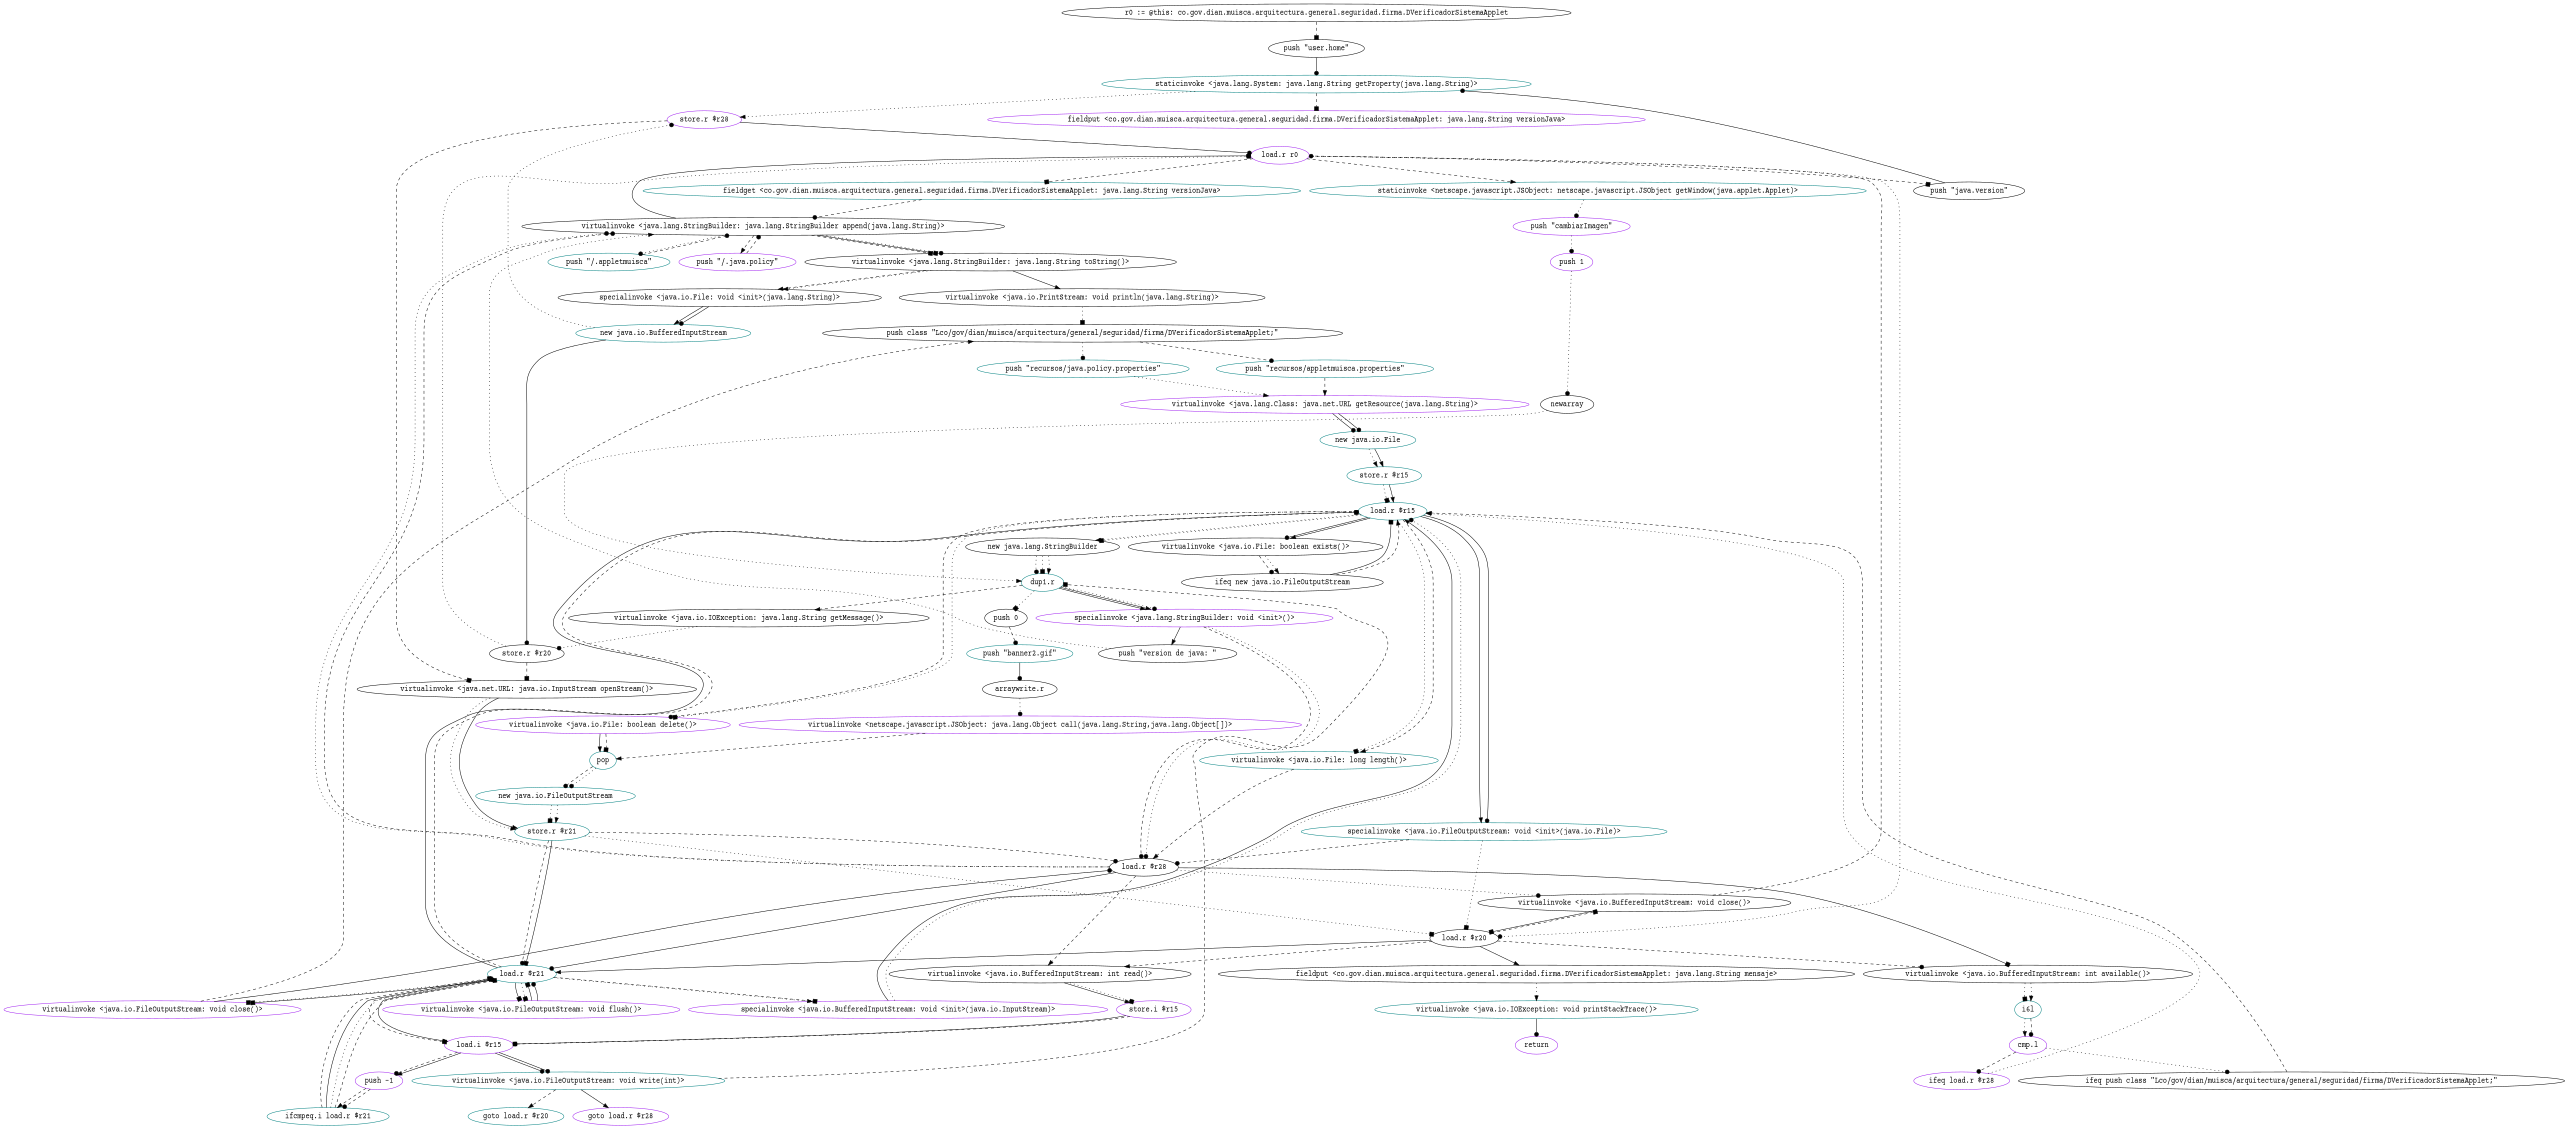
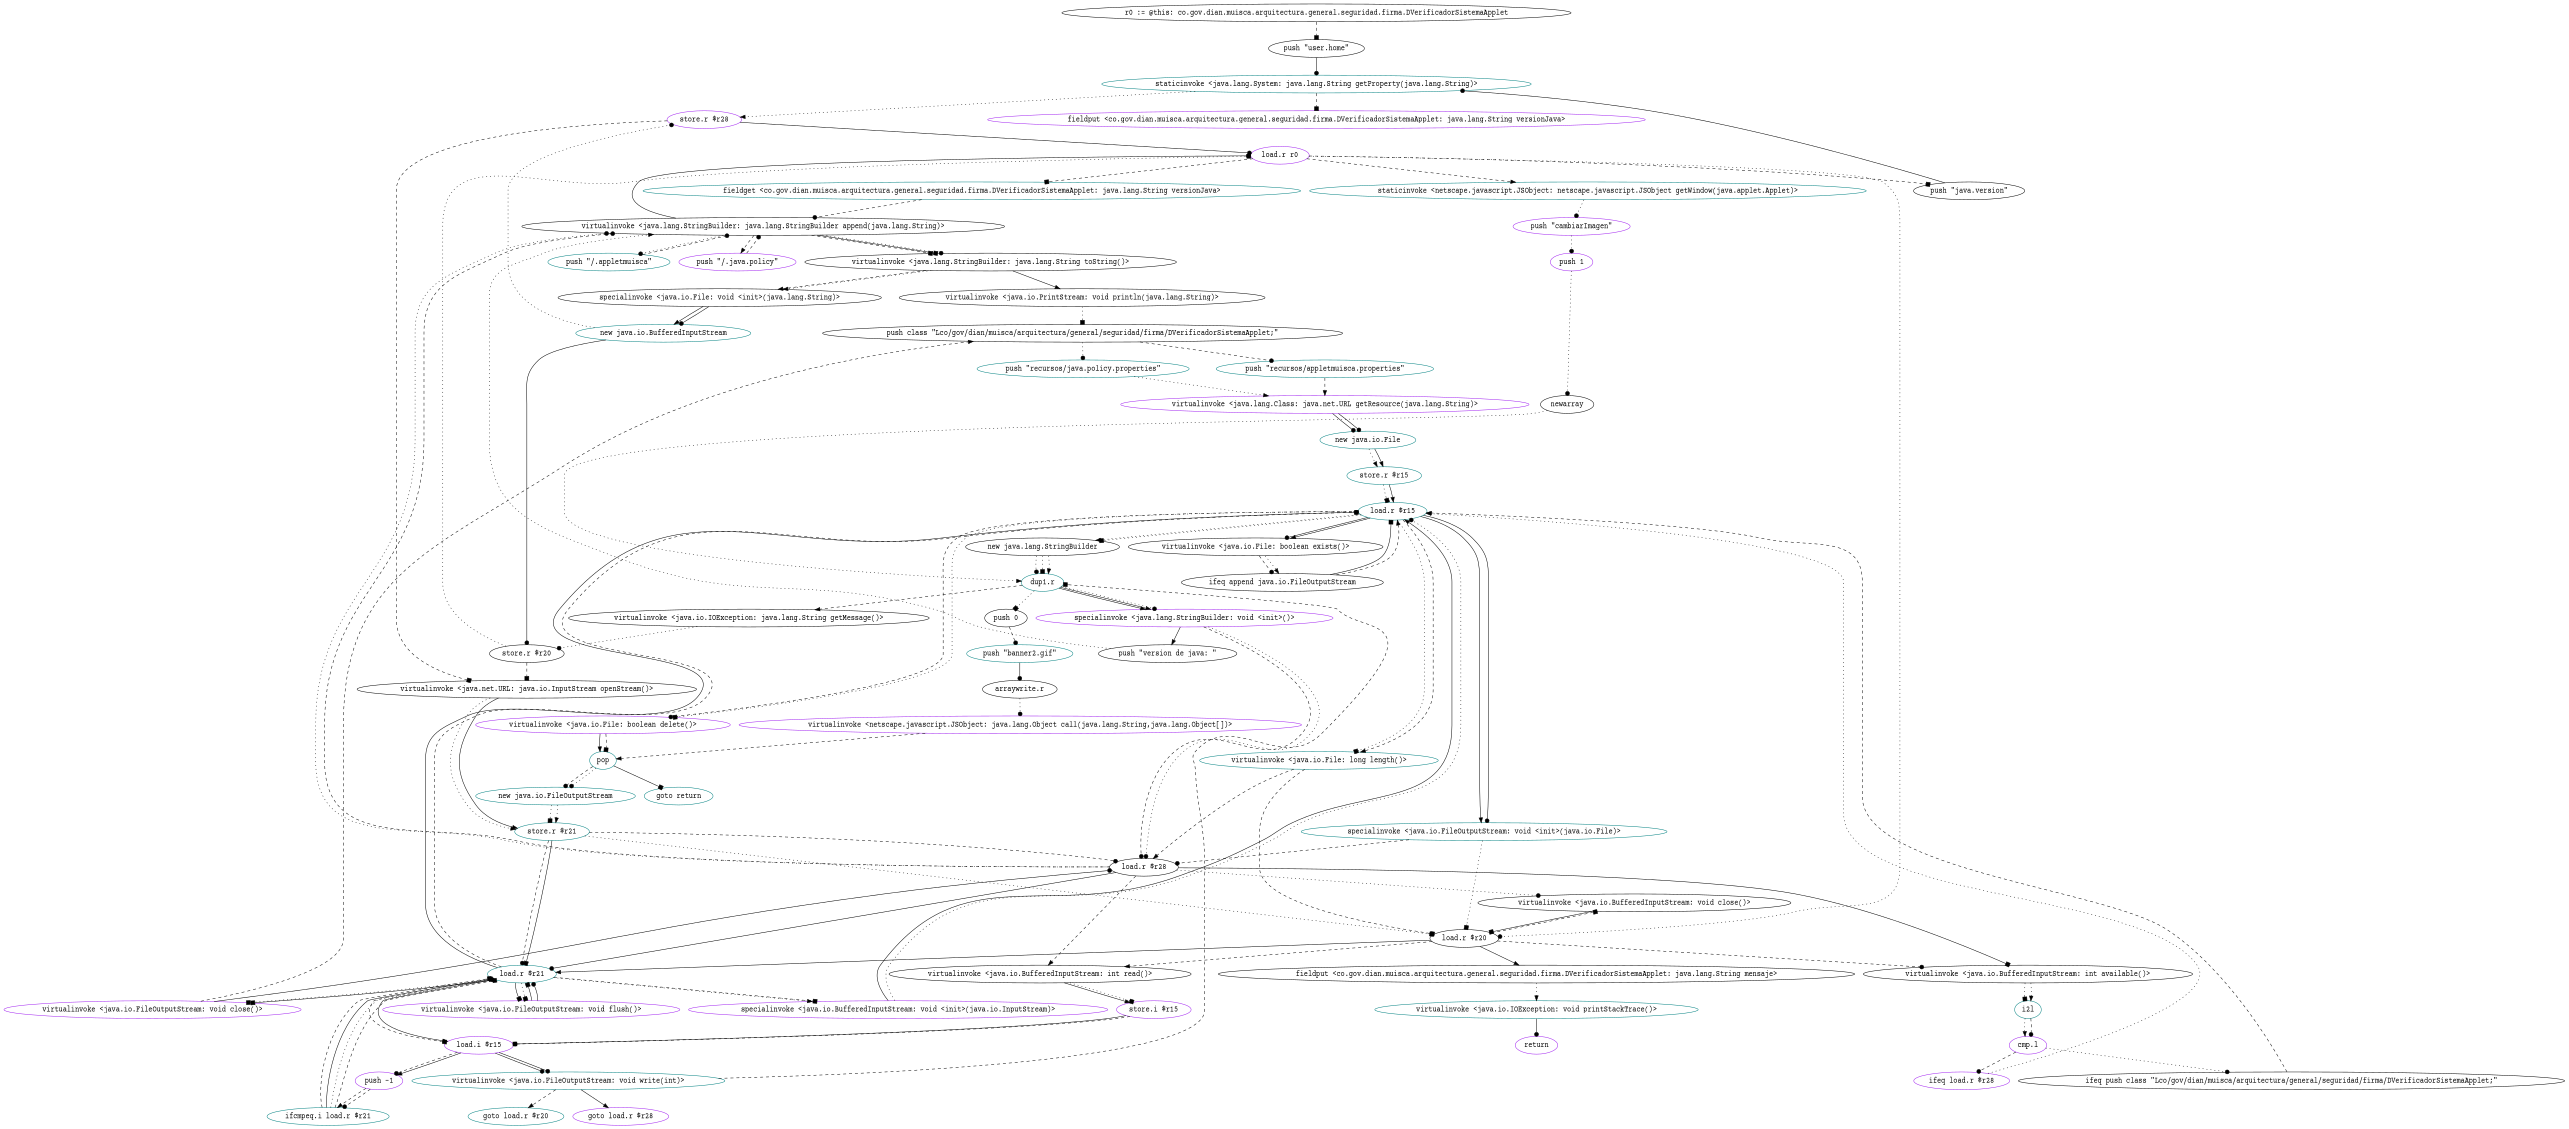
edge "virtualinvoke <java.io.BufferedInputStream: void close()>" -> "load.r r0": removed
node "ifeq new java.io.FileOutputStream": label "ifeq new java.io.FileOutputStream" -> "ifeq append java.io.FileOutputStream"
node "goto return": added
edge "virtualinvoke <java.io.File: long length()>" -> "load.r $r20": added
node "i6l": label "i6l" -> "i2l"
